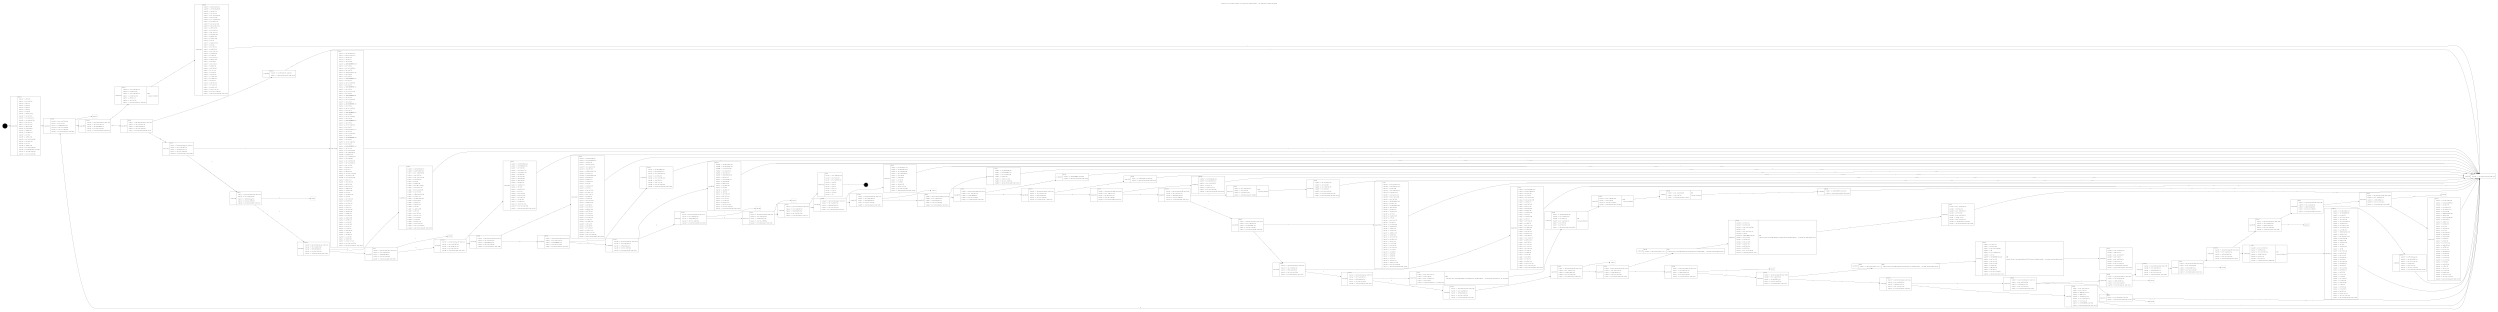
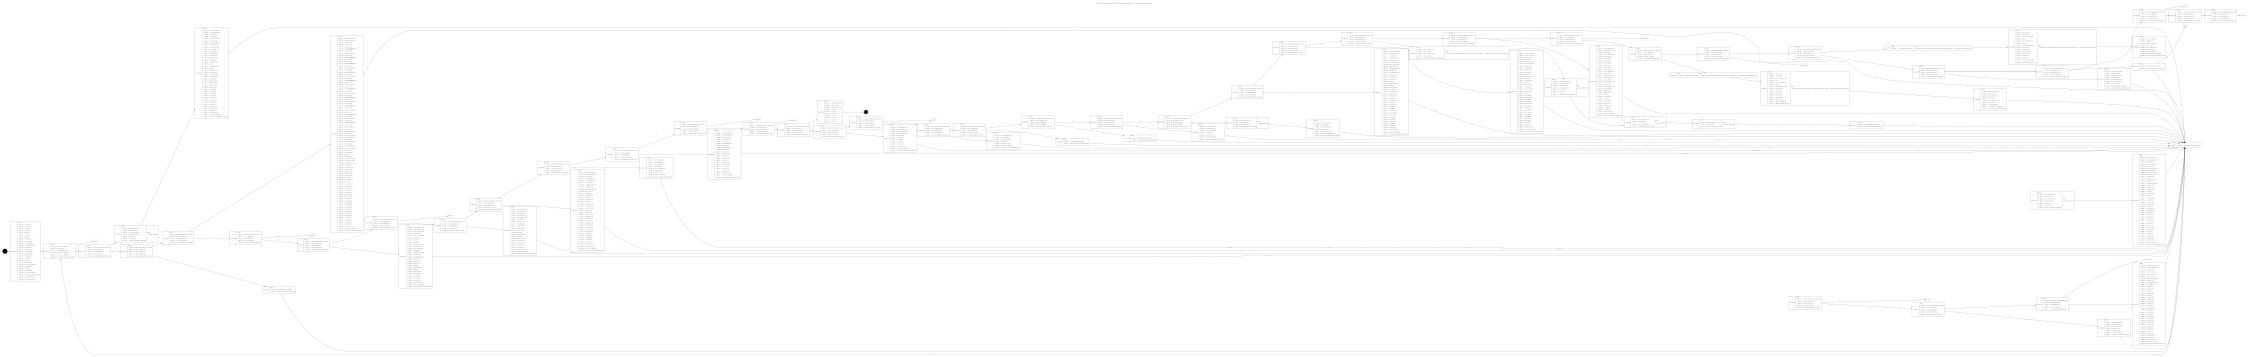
node "0x401e2e [127]": added
node "0x40167b [28]": removed
